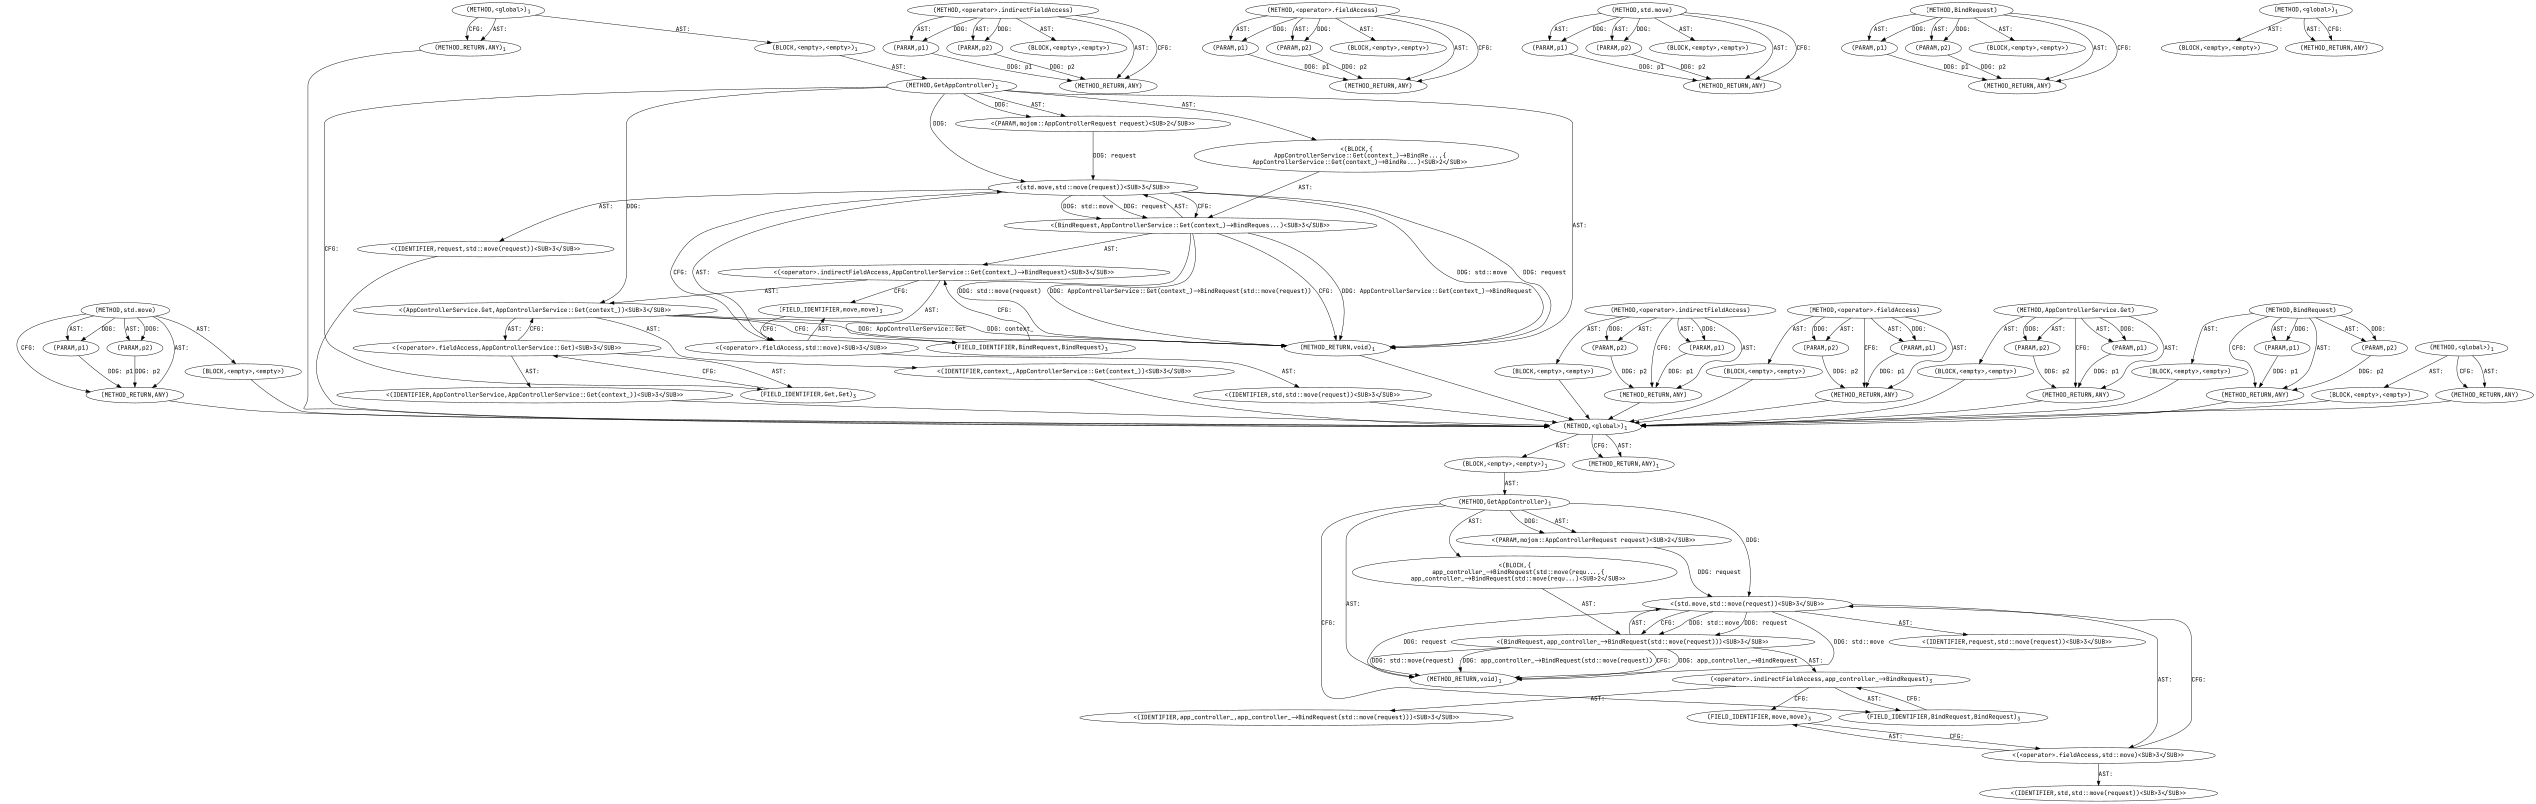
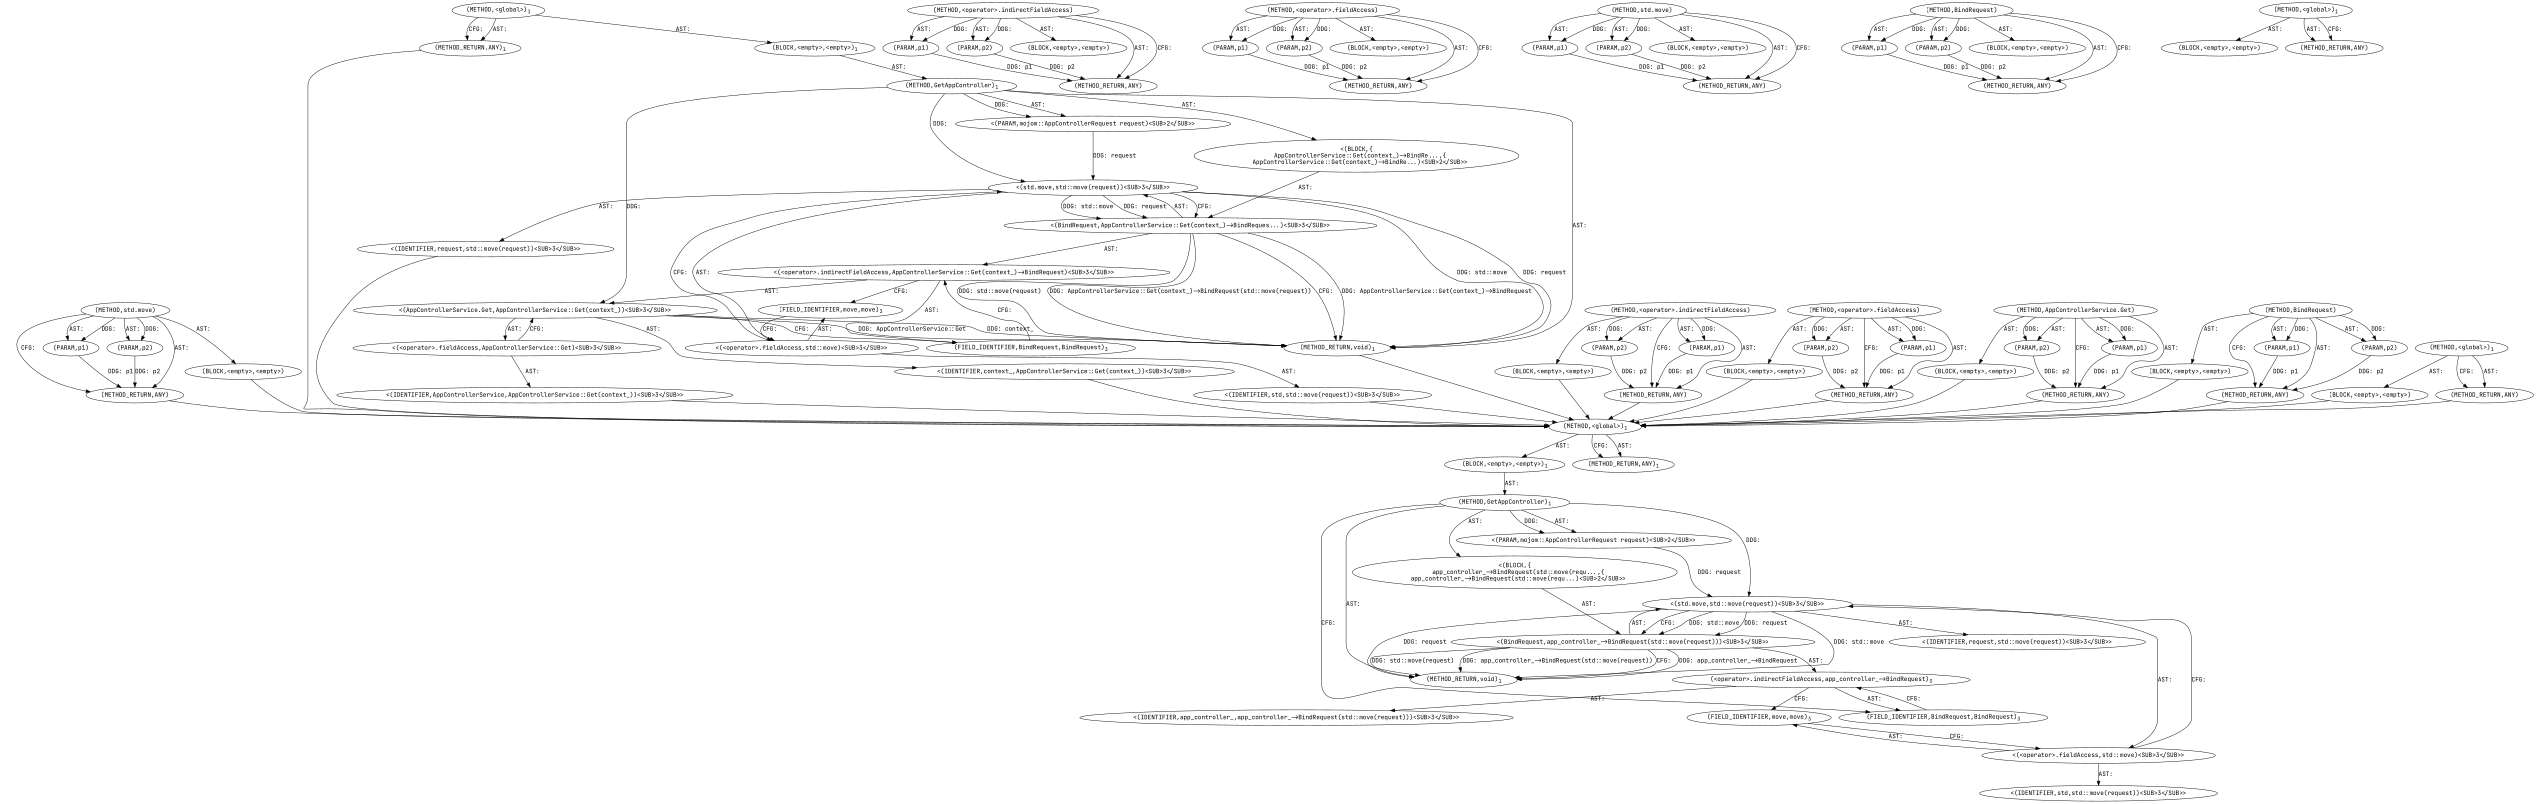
node "(FIELD_IDENTIFIER,Get,Get)": removed
